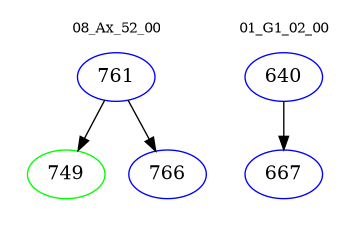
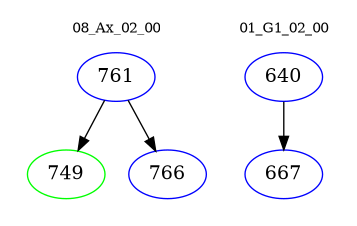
cluster "08_Ax_52_00": label "08_Ax_52_00" -> "08_Ax_02_00"
